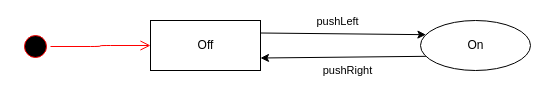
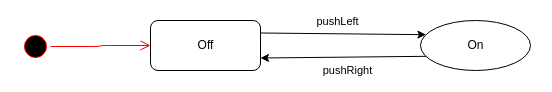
node "Off": shape rectangle -> rounded rectangle
